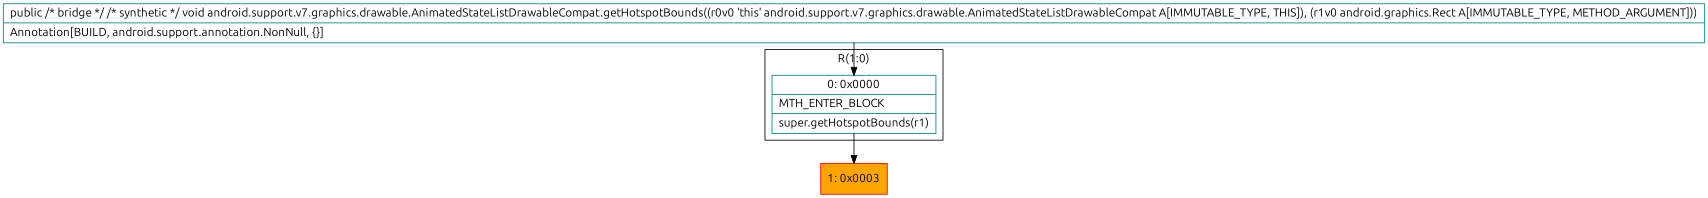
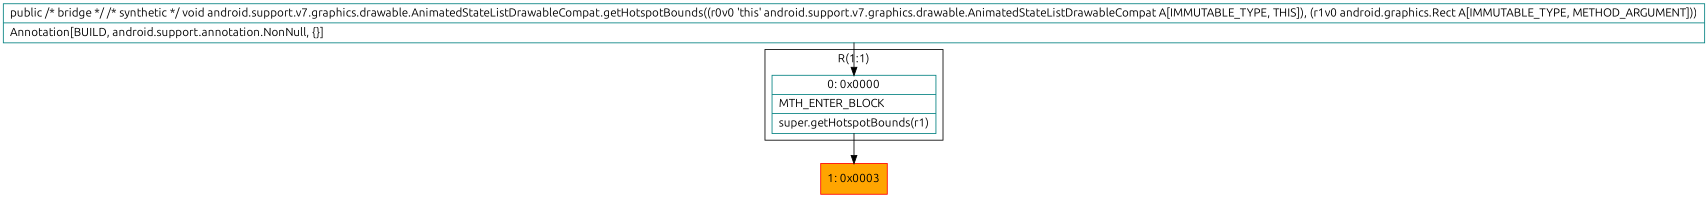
cluster "R(1:0)": label "R(1:0)" -> "R(1:1)"
